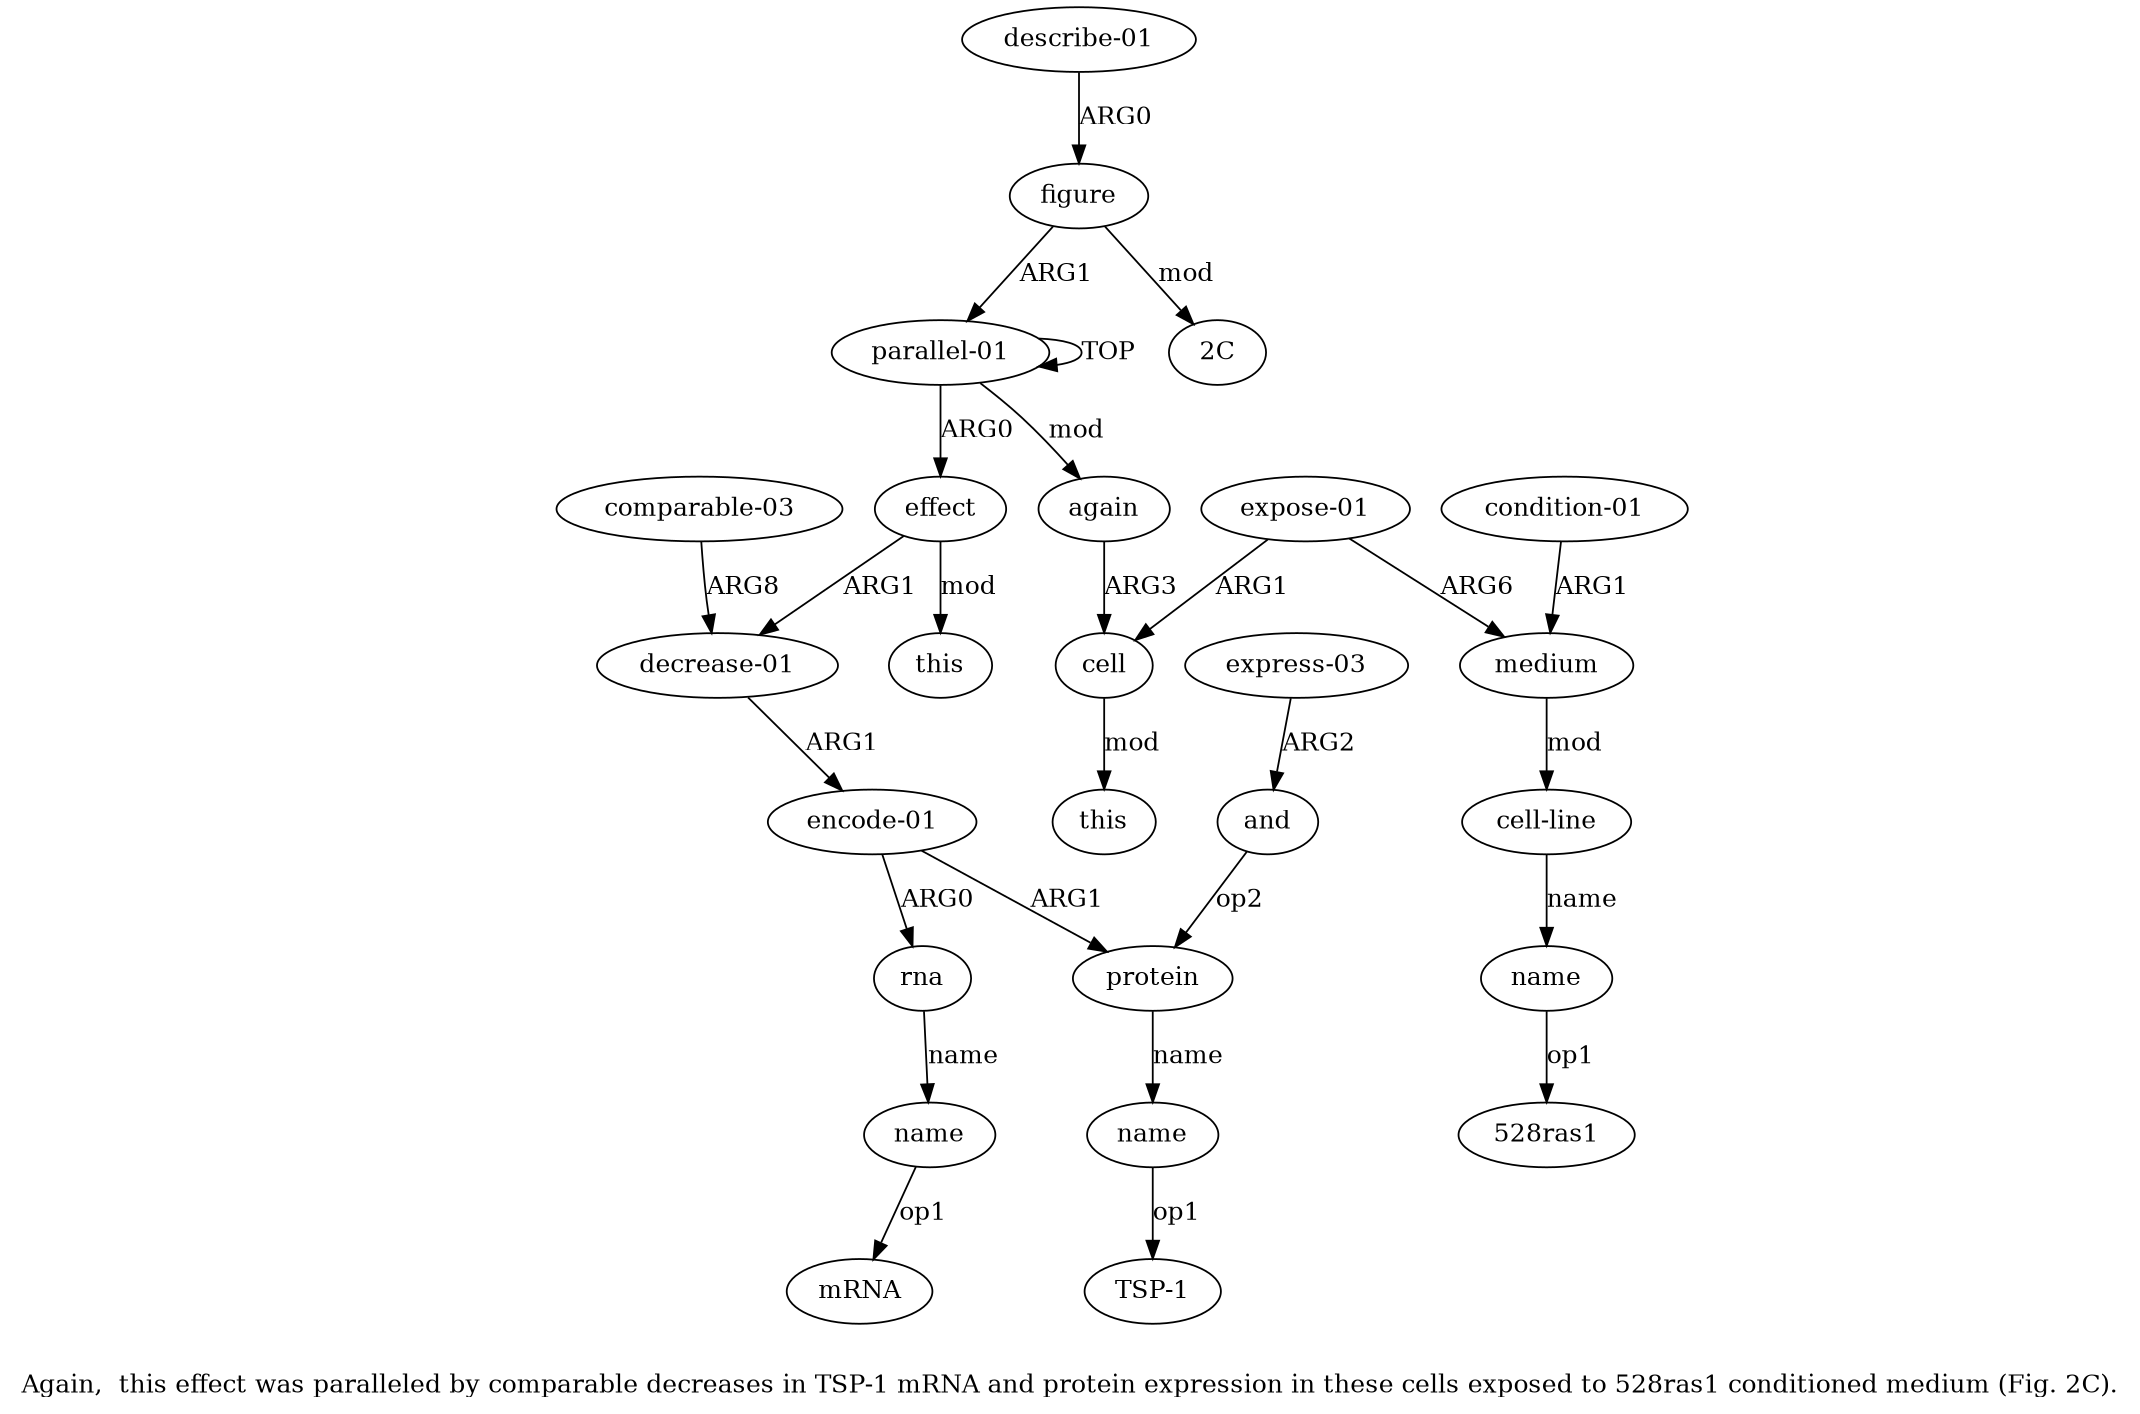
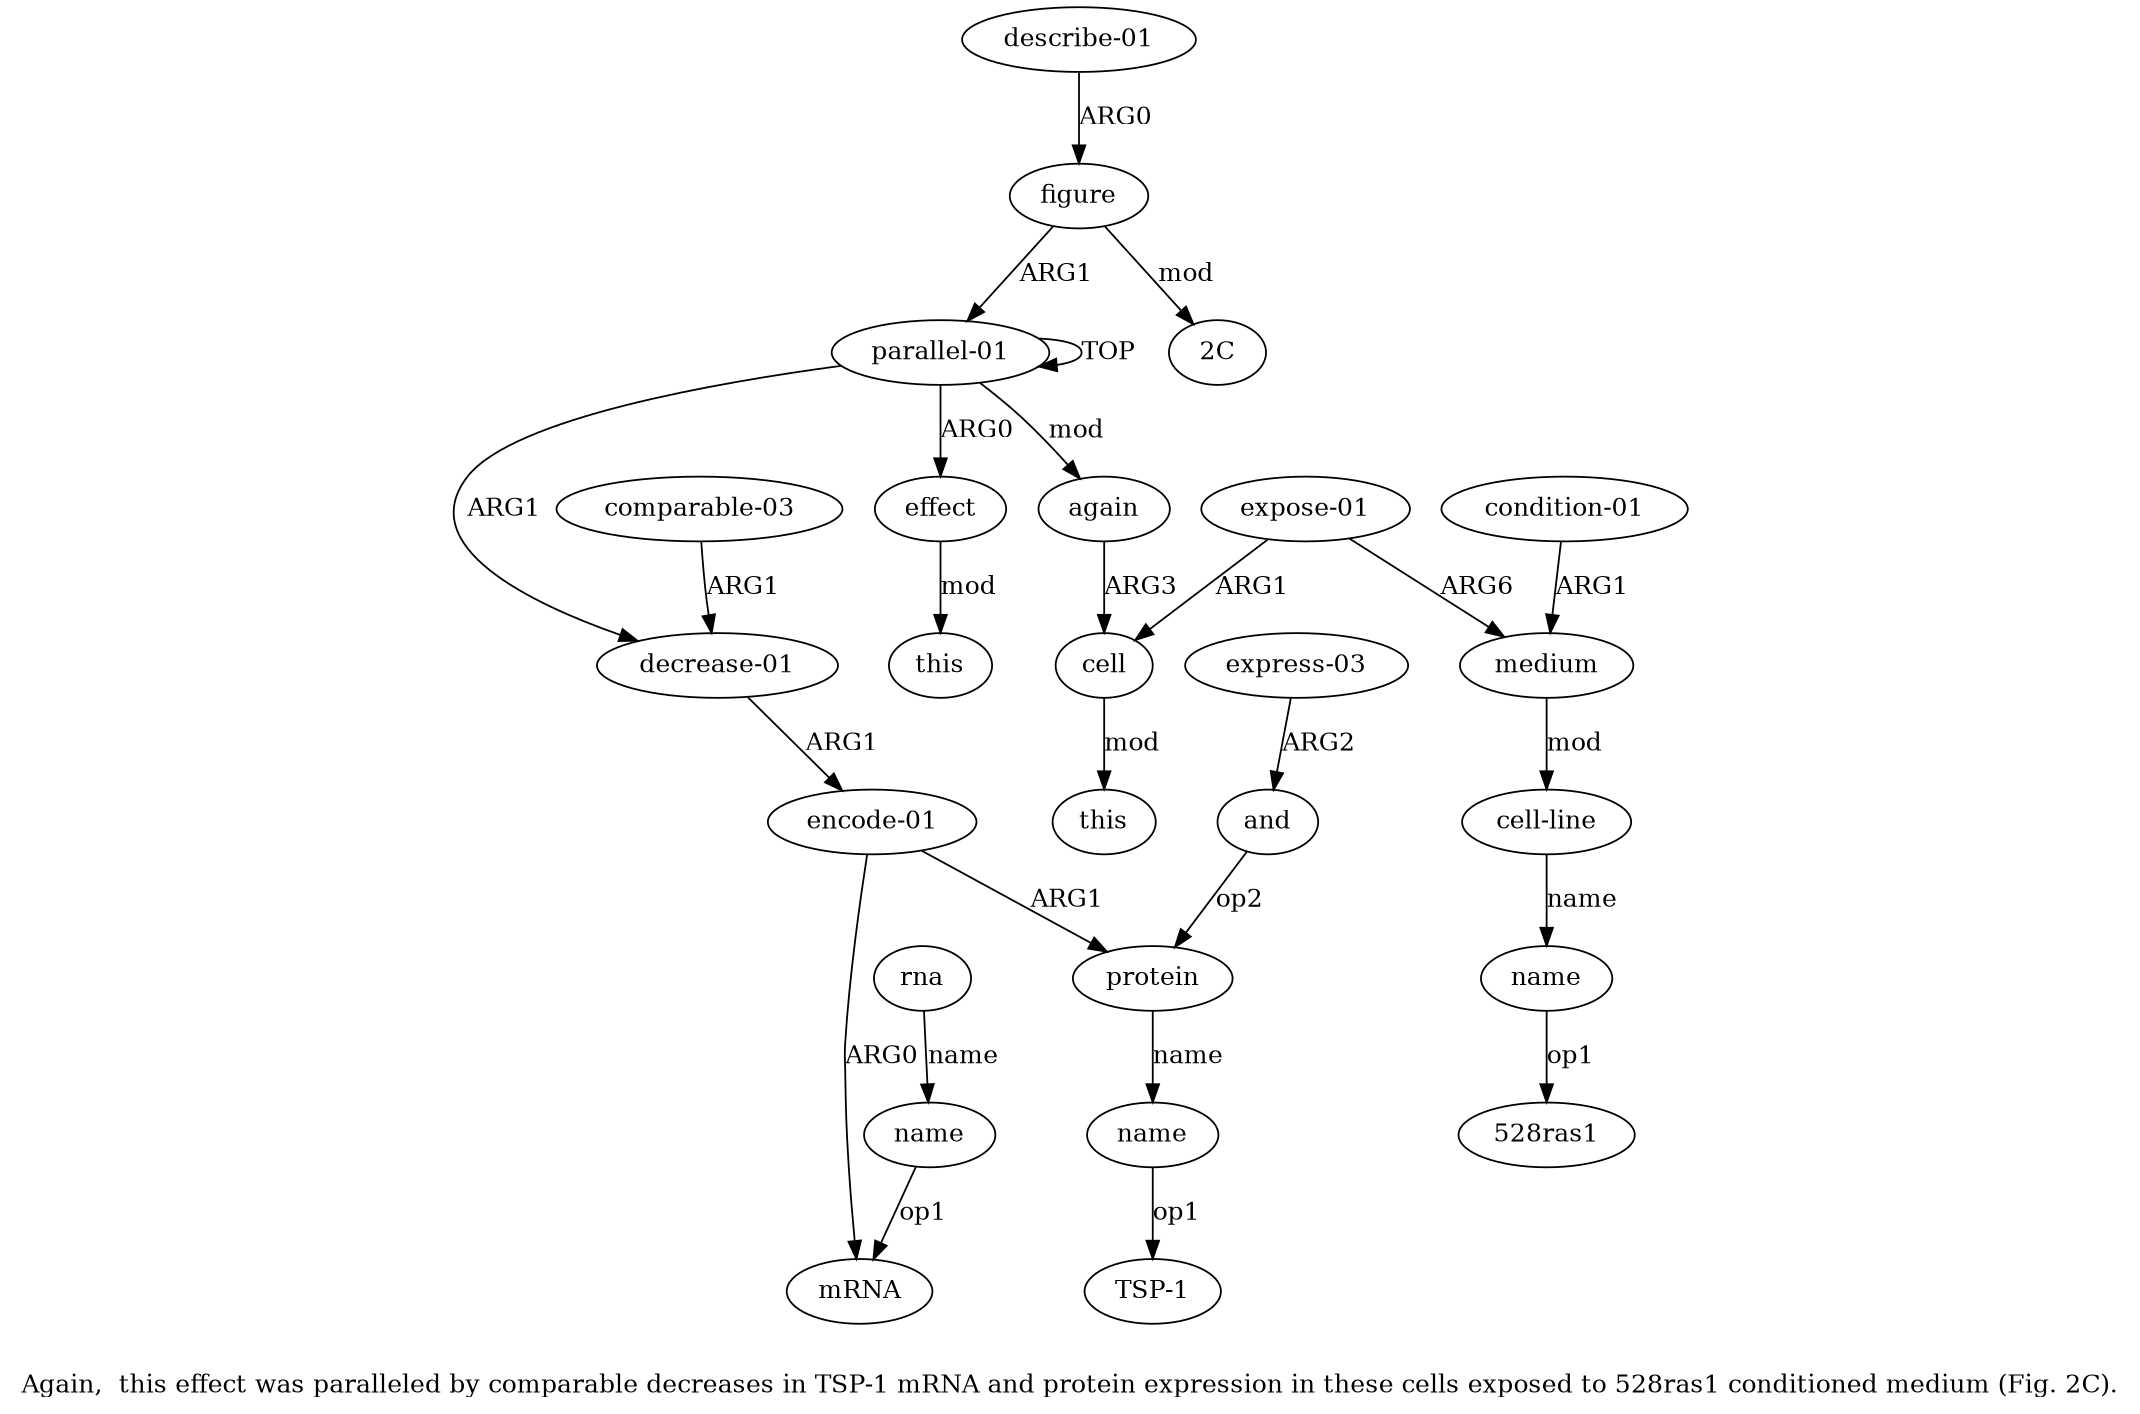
edge "effect" -> "decrease-01": now "parallel-01" -> "decrease-01"
edge "comparable-03" -> "decrease-01": label "ARG8" -> "ARG1"
edge "encode-01" -> "rna": now "encode-01" -> "mRNA"
